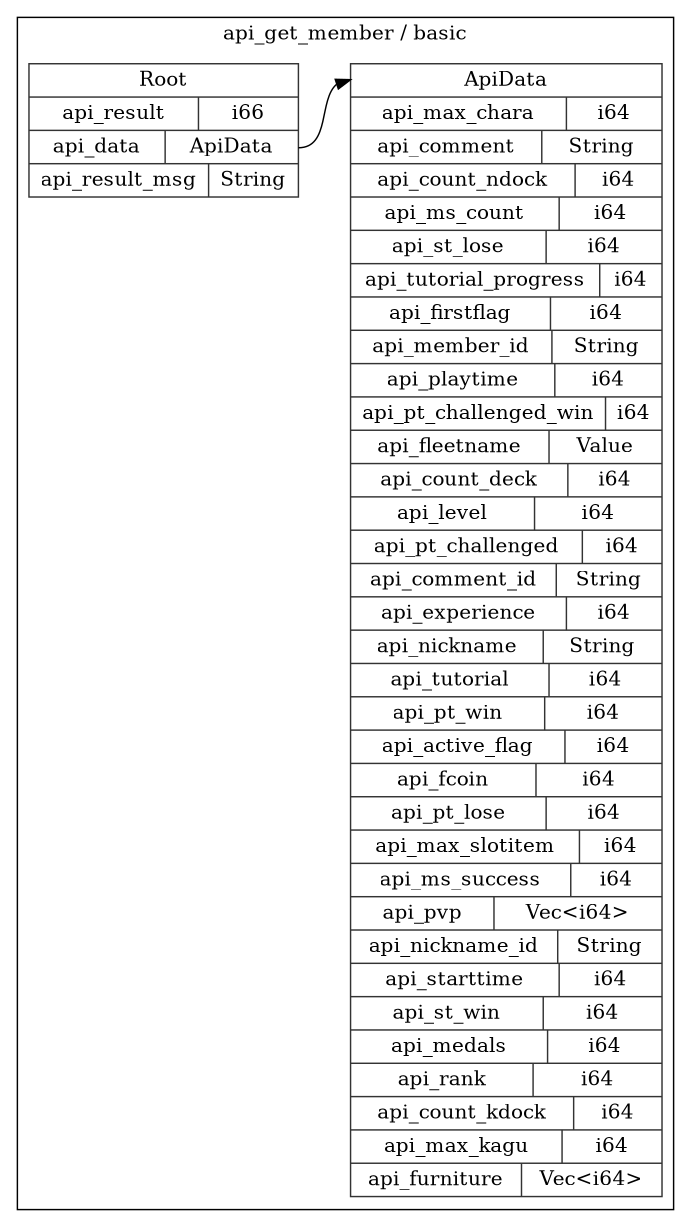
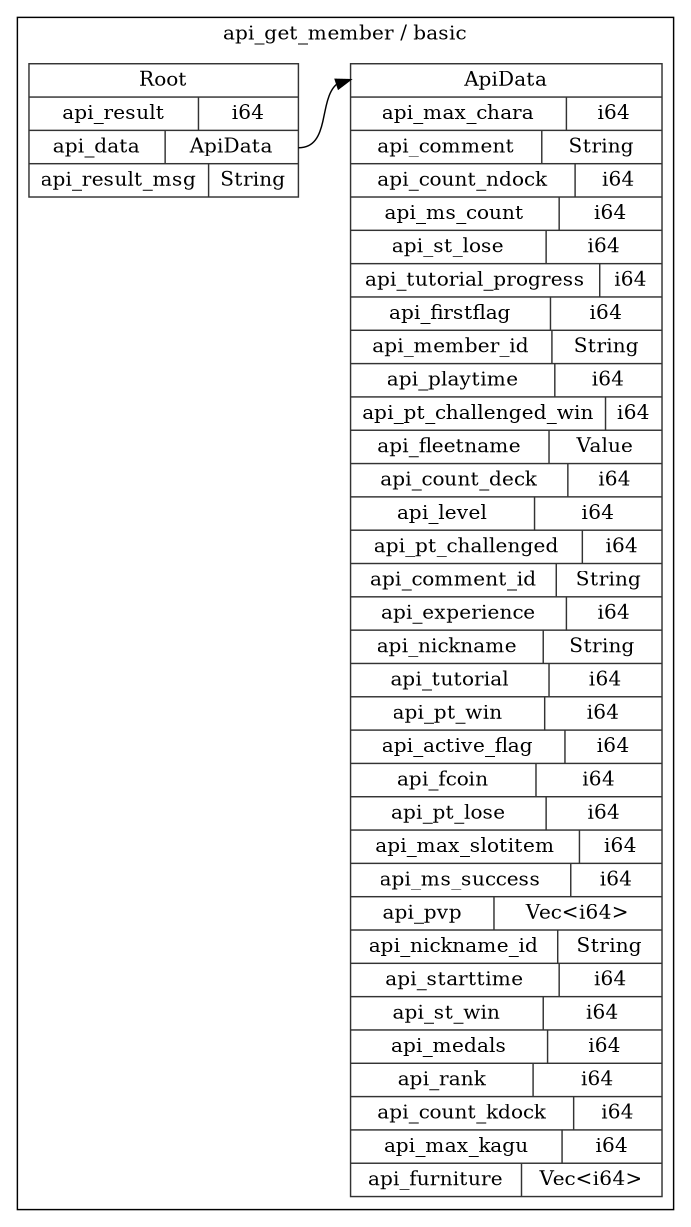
node "Root": text "i66" -> "i64"
